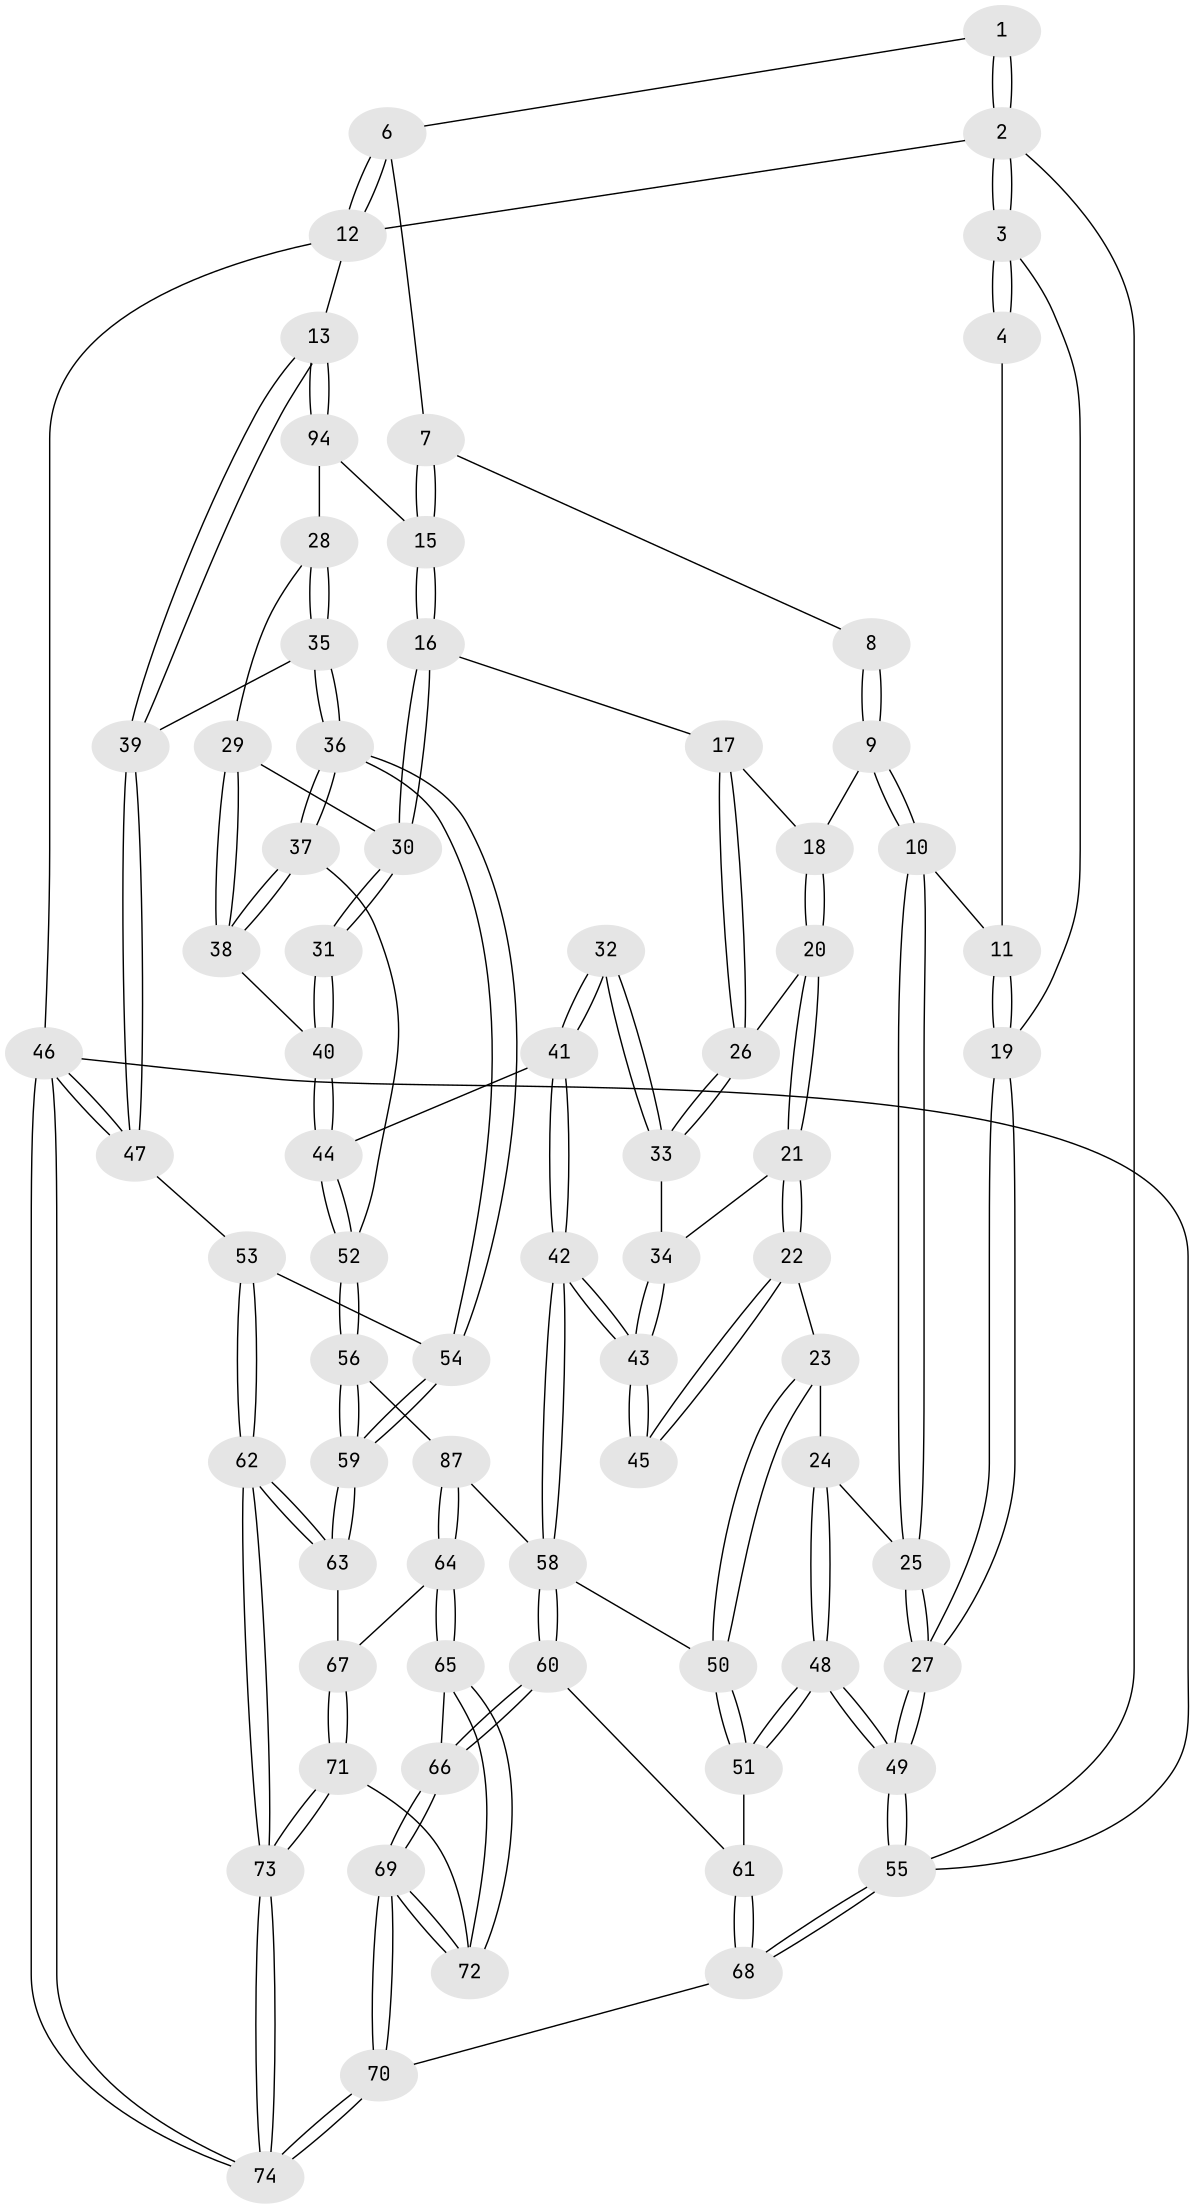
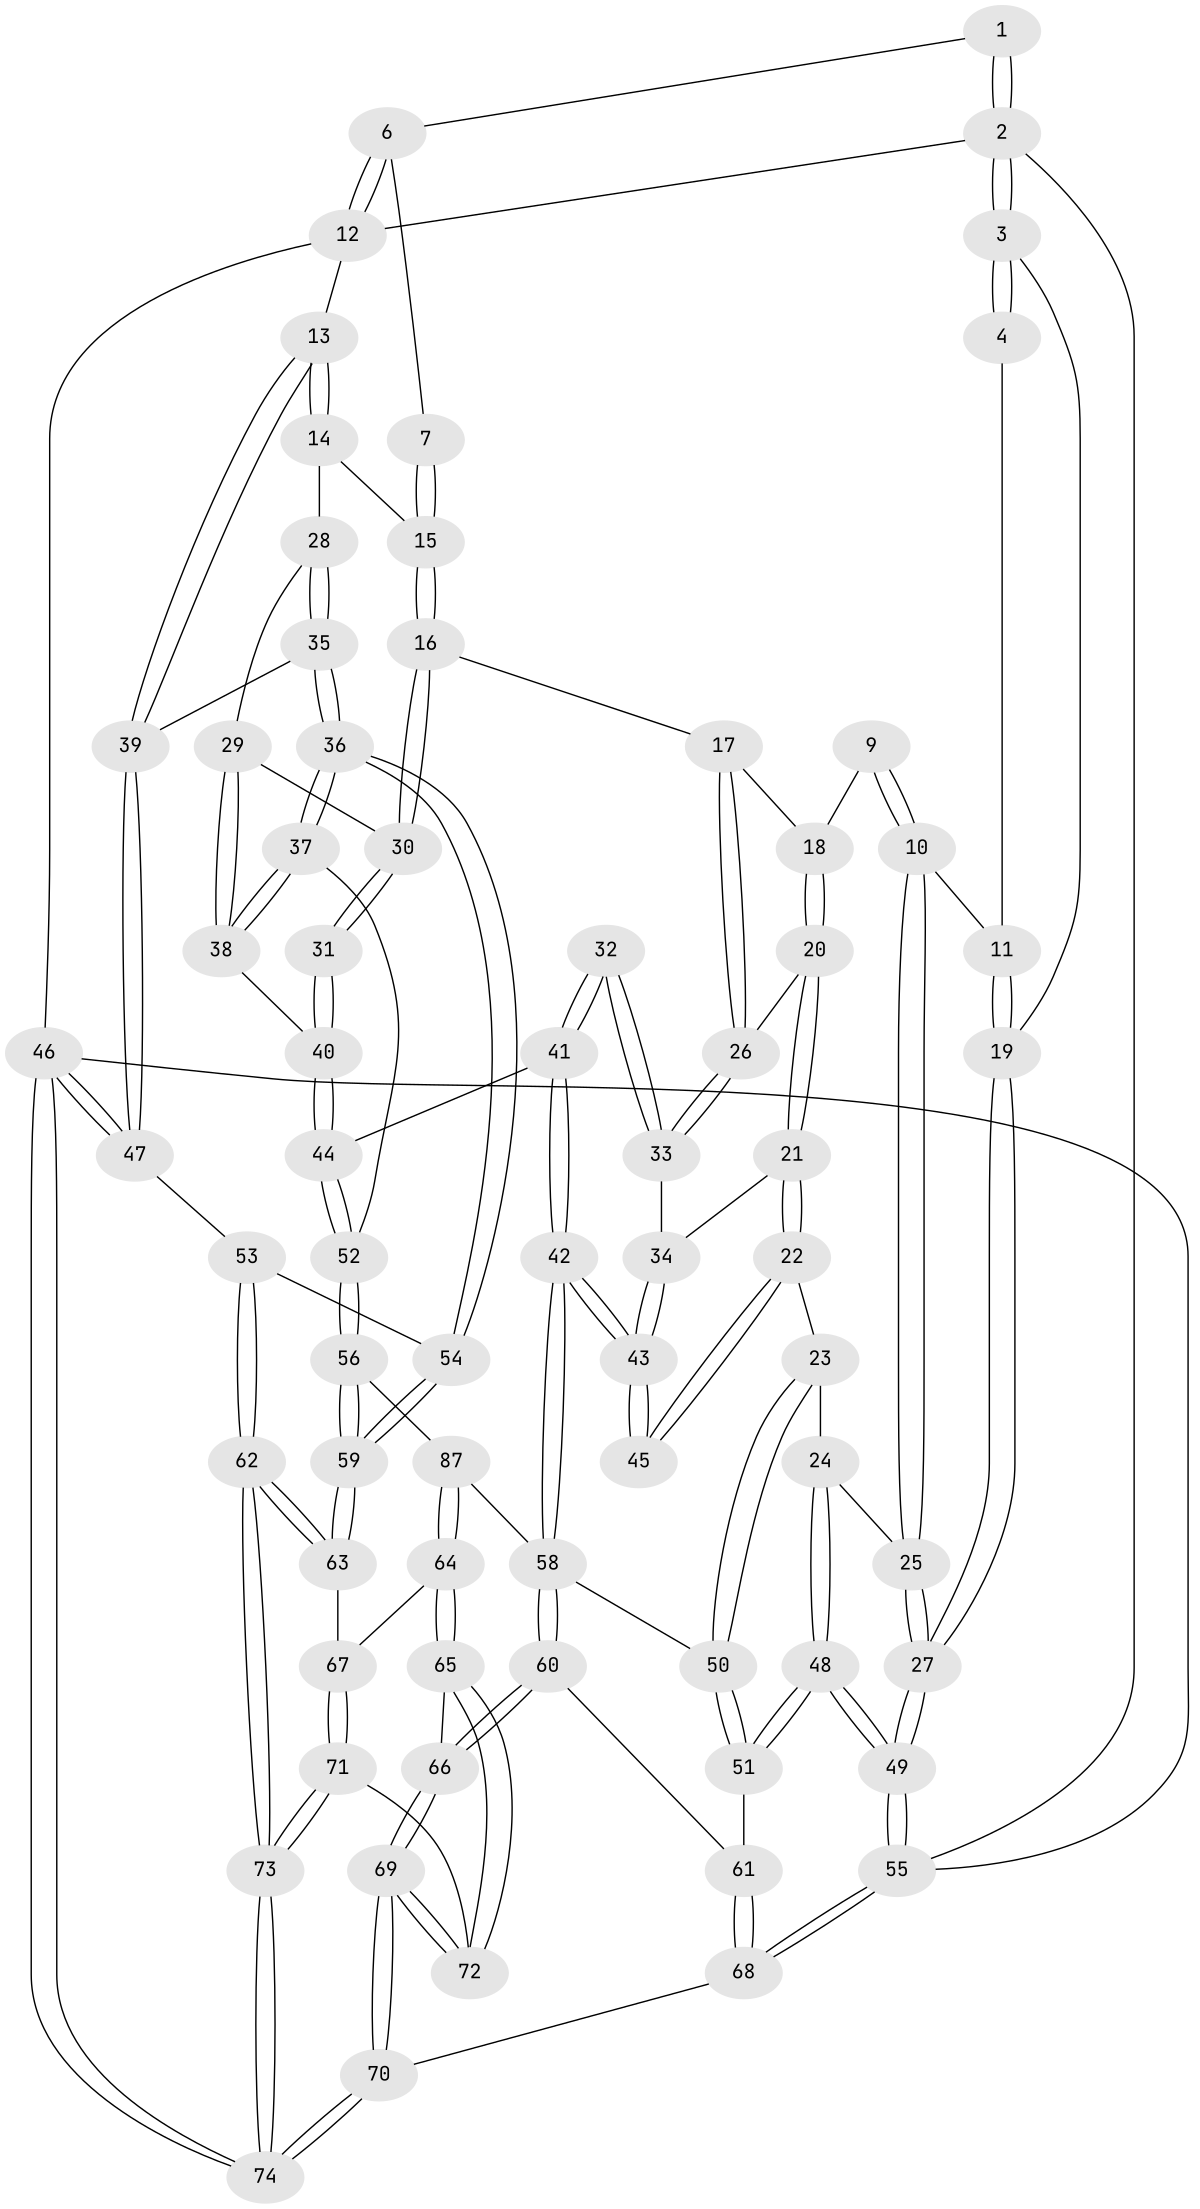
node "94": label "94" -> "14"
node "8": removed
